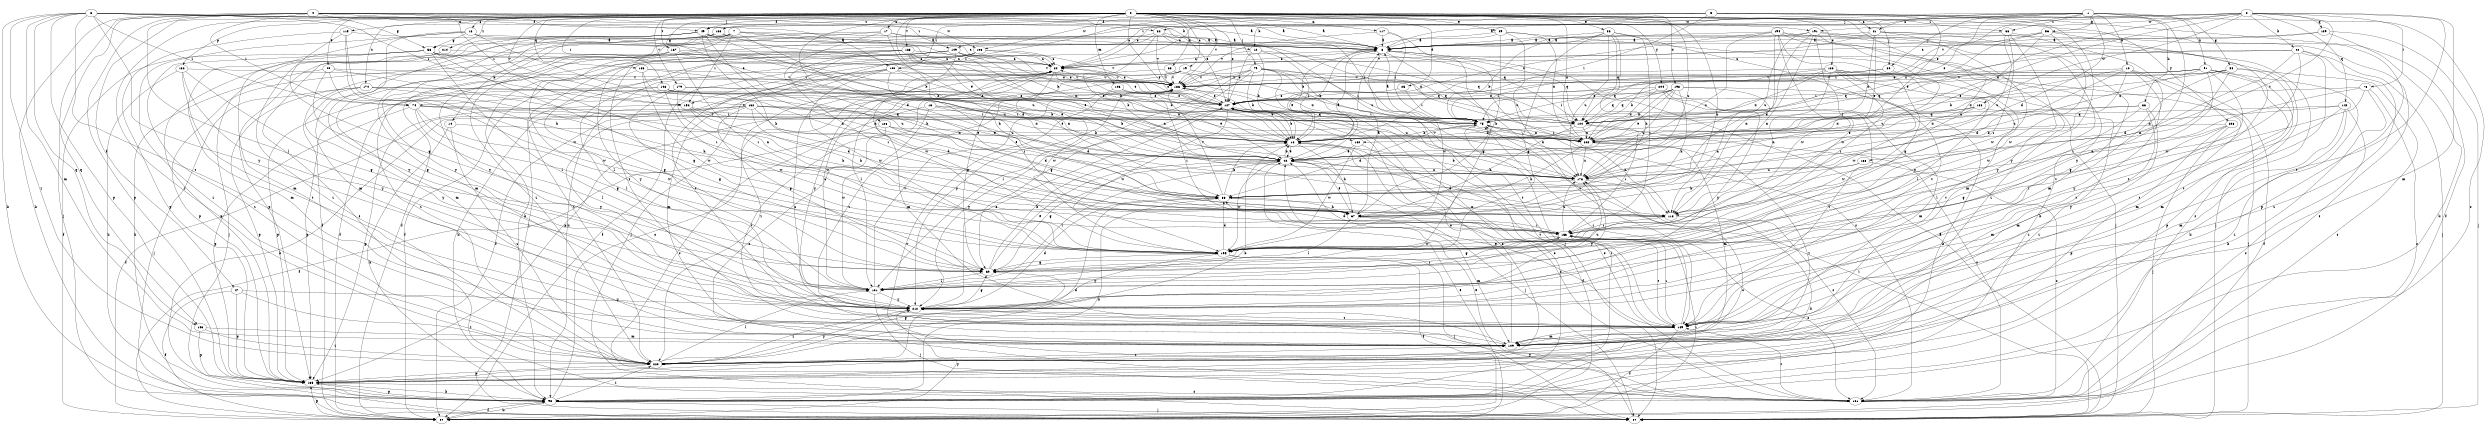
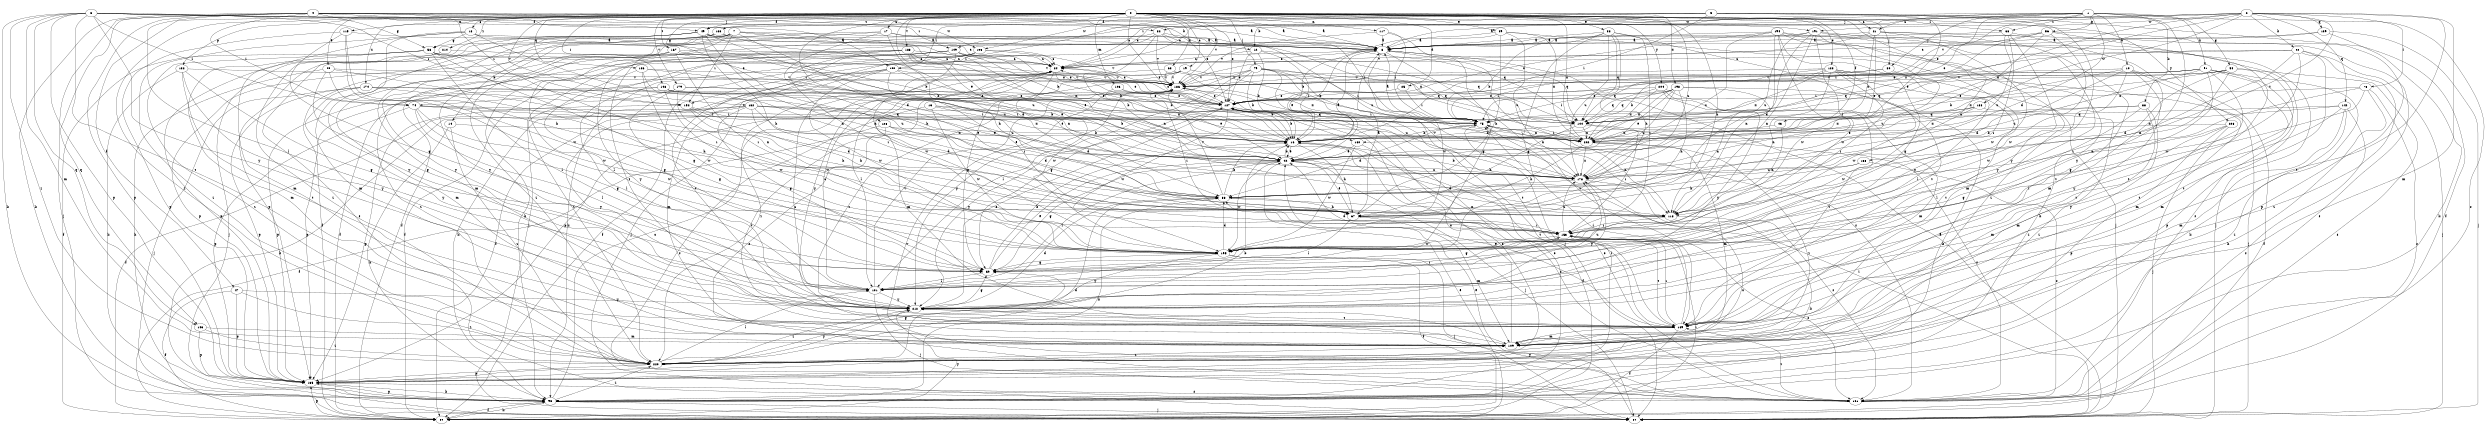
node "43": added
edge "13" -> "101": now "13" -> "195"
